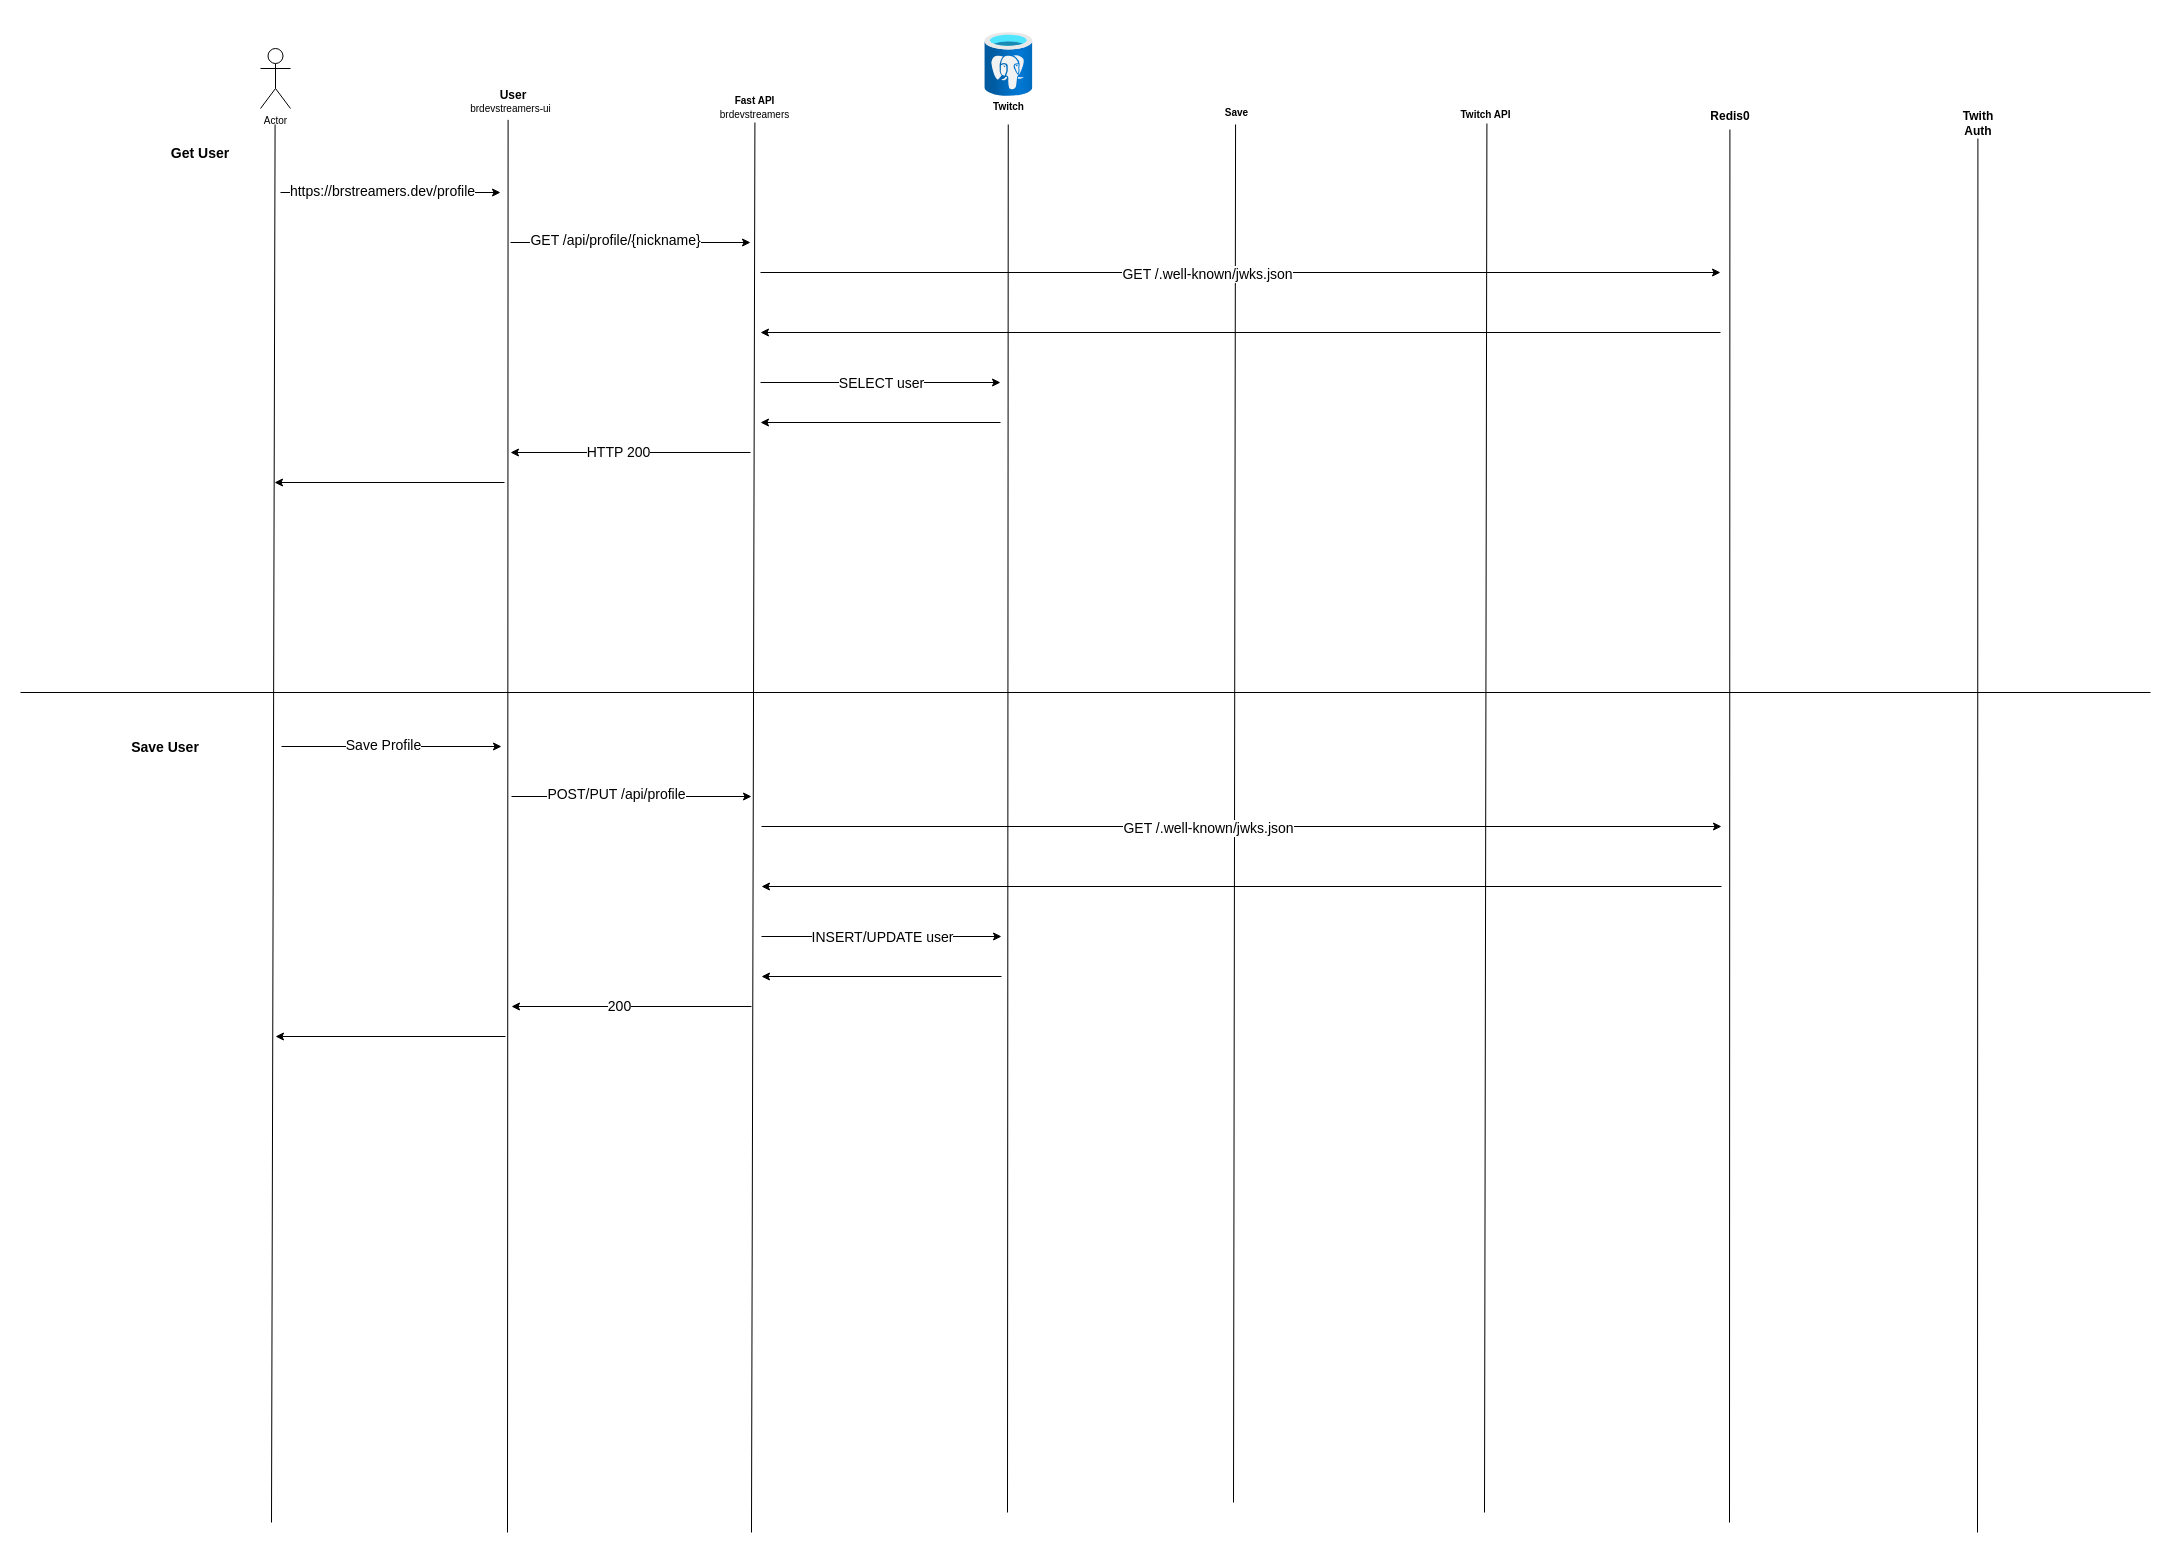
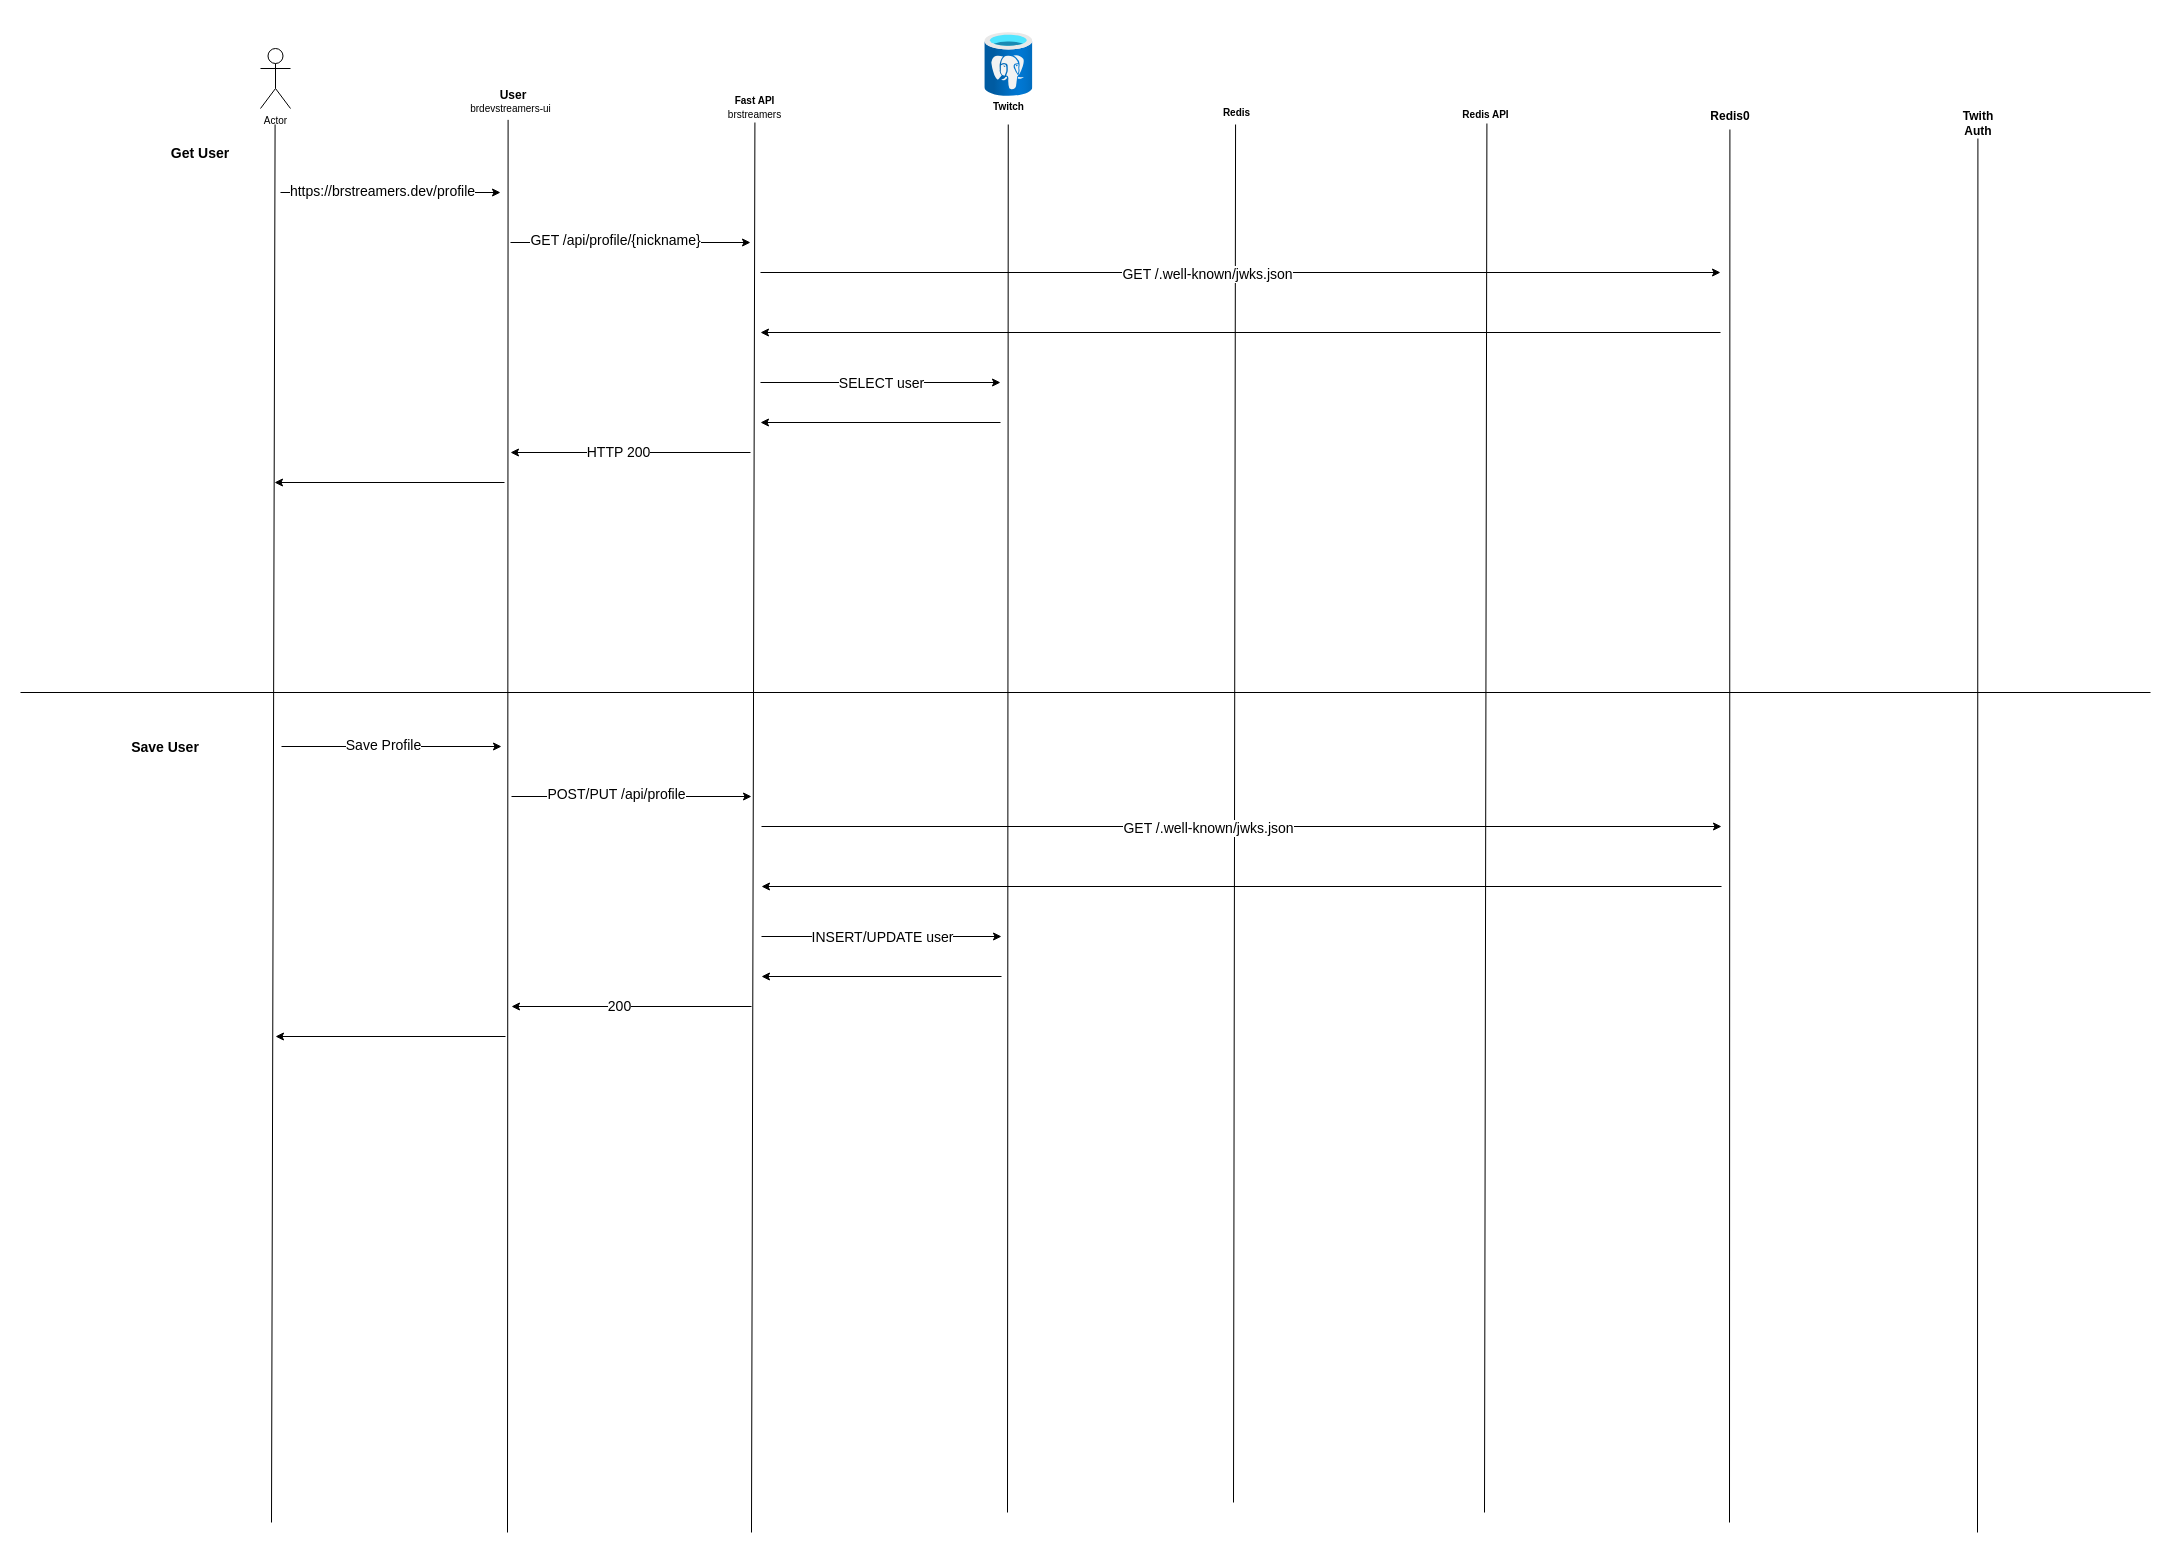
node "Save": label "Save" -> "Redis"
node "brdevstreamers": label "brdevstreamers" -> "brstreamers"
node "Twitch API": label "Twitch API" -> "Redis API"
